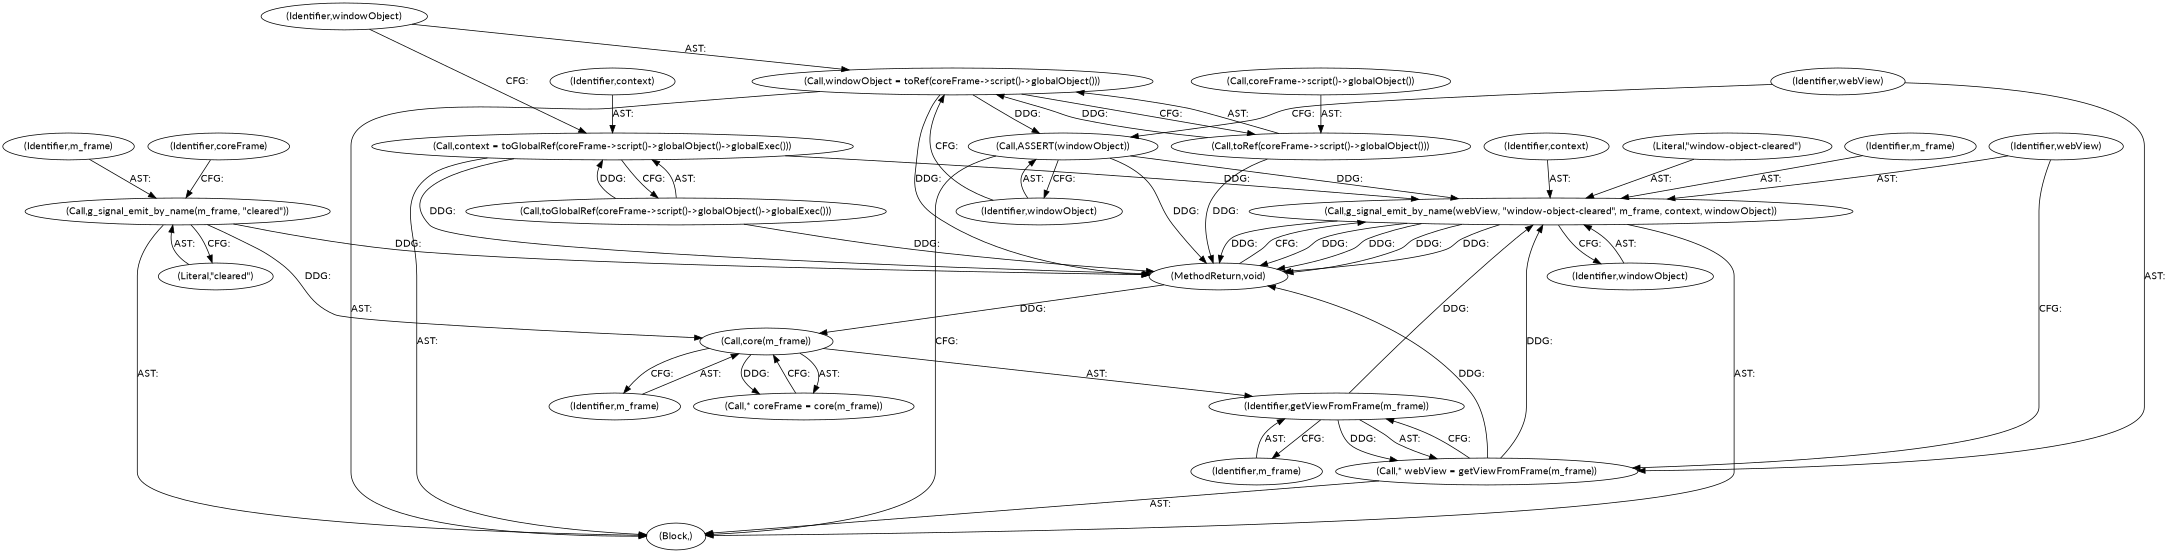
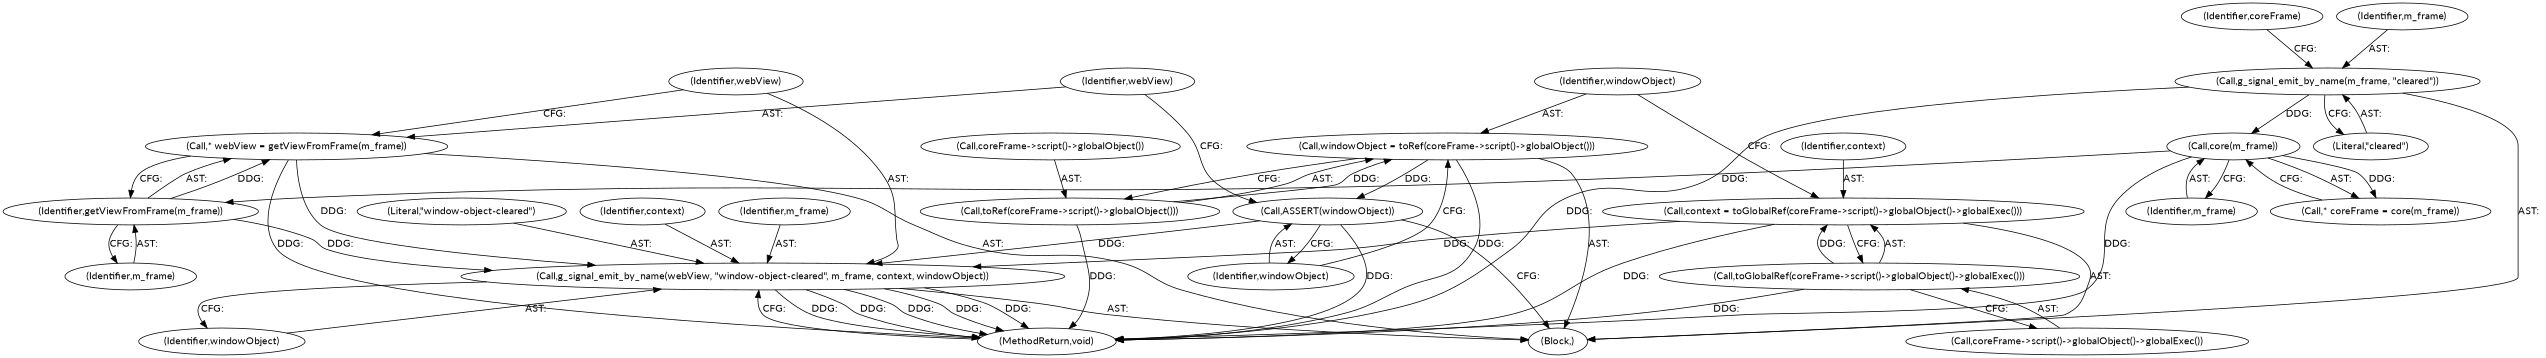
edge "(MethodReturn,void)" -> "(Call,core(m_frame))": reversed
node "(Call,coreFrame->script()->globalObject()->globalExec())": added
edge "(Call,core(m_frame))" -> "(Identifier,getViewFromFrame(m_frame))": label "AST: " -> "DDG: "
